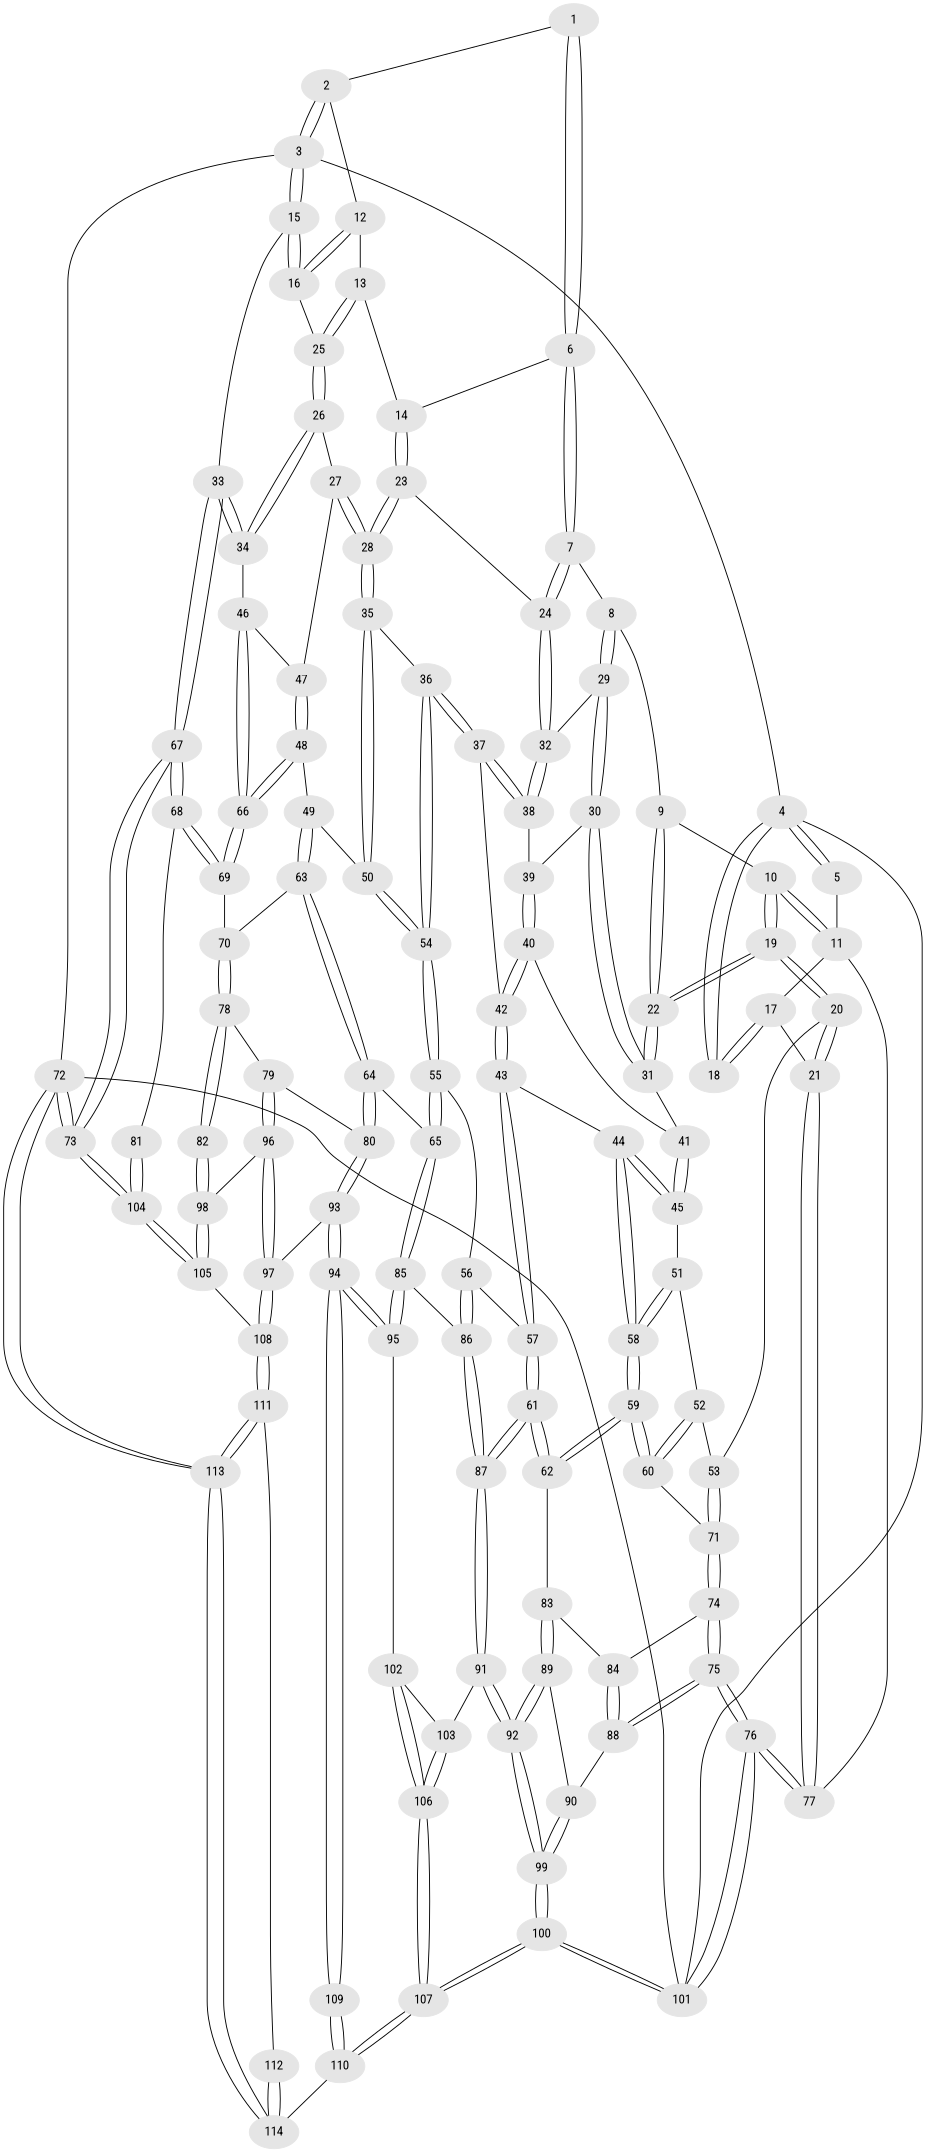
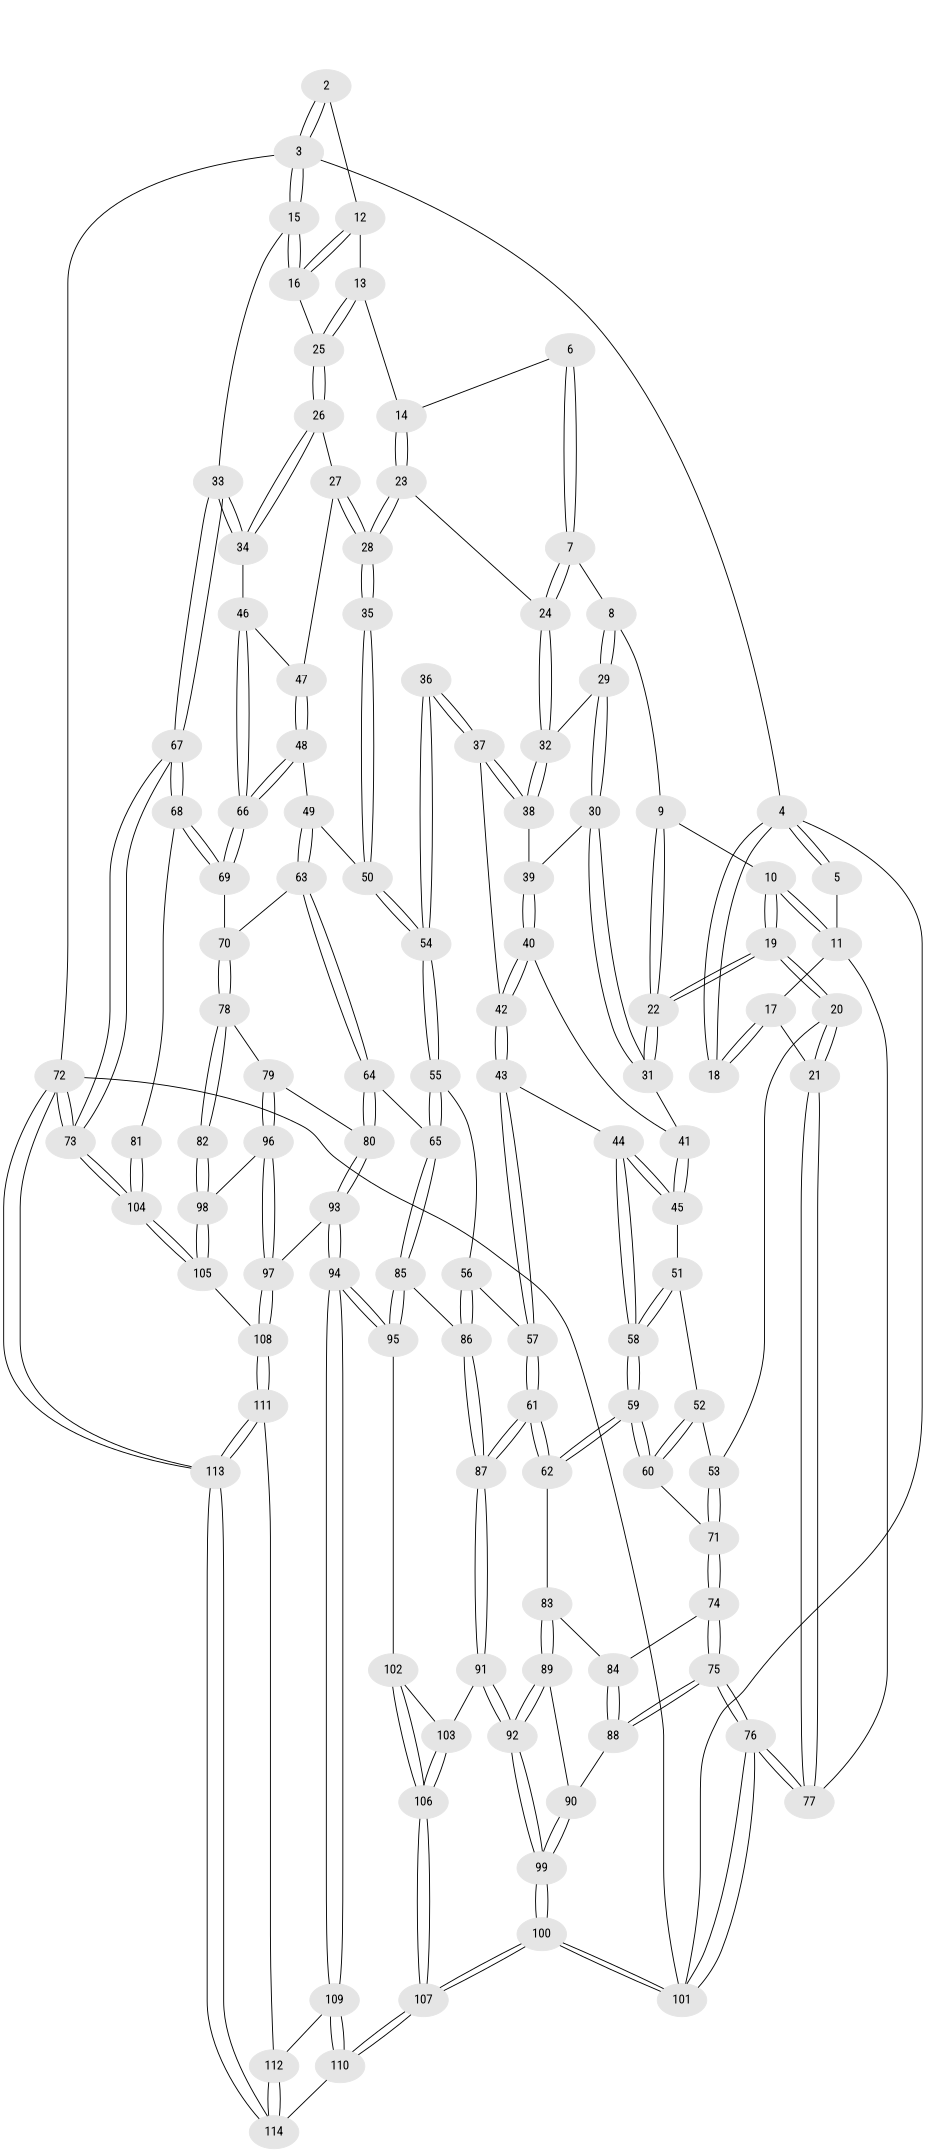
node "1": removed
edge "35" -- "36": removed
edge "109" -- "112": added
